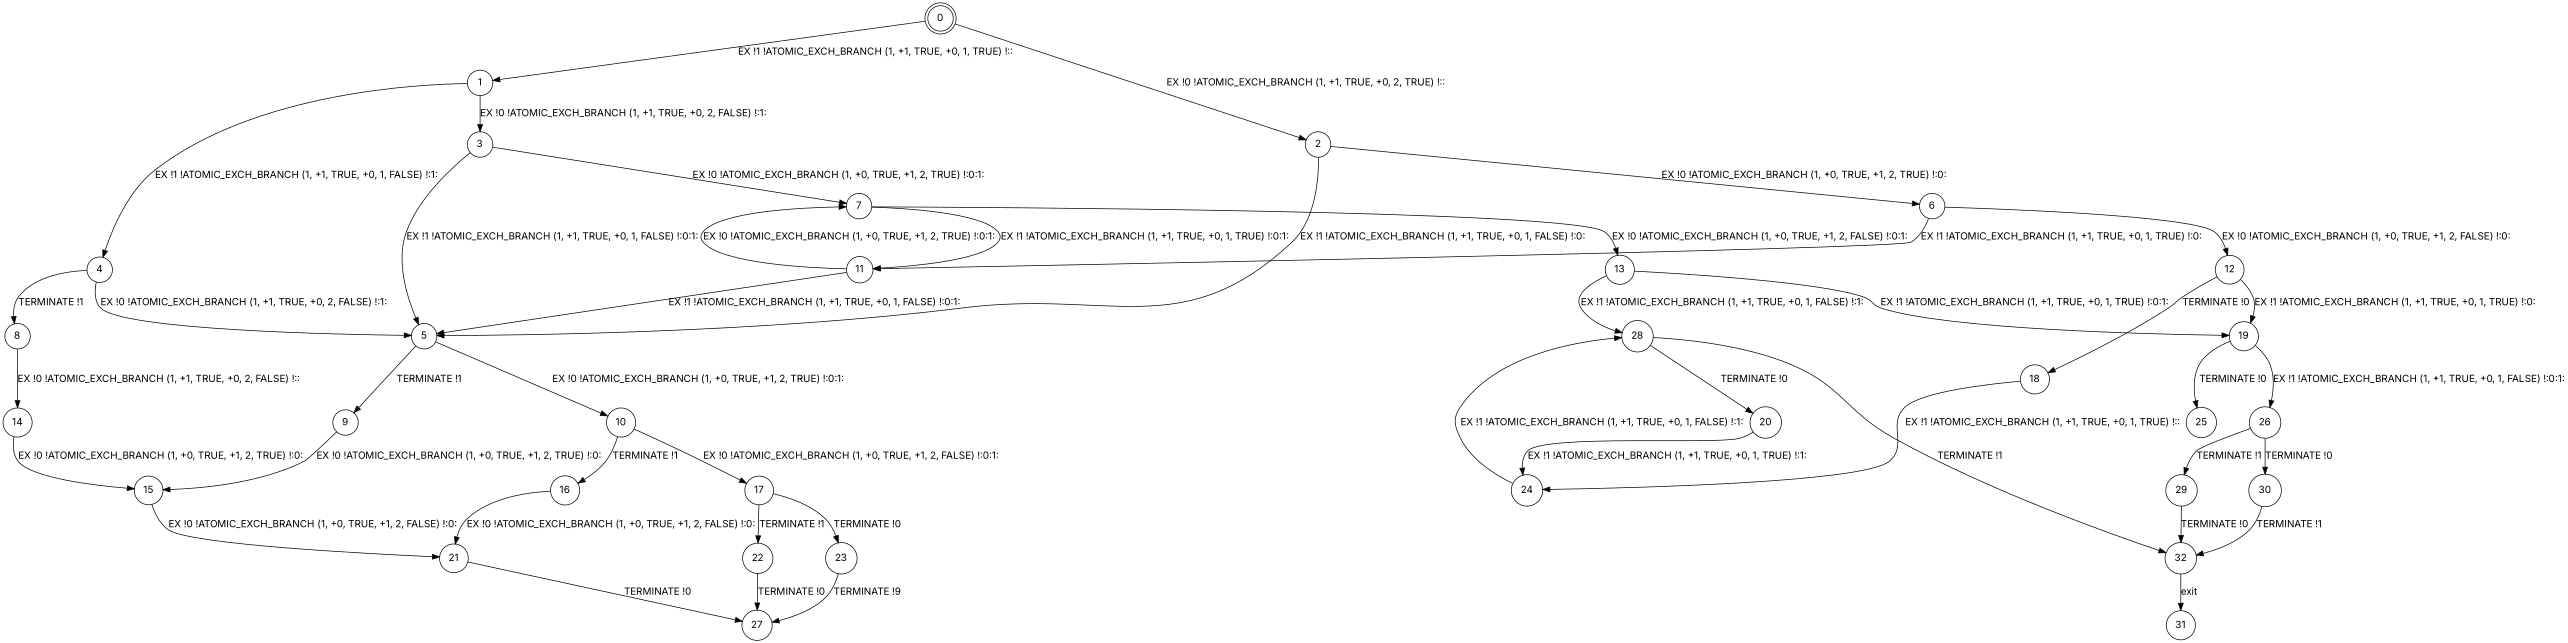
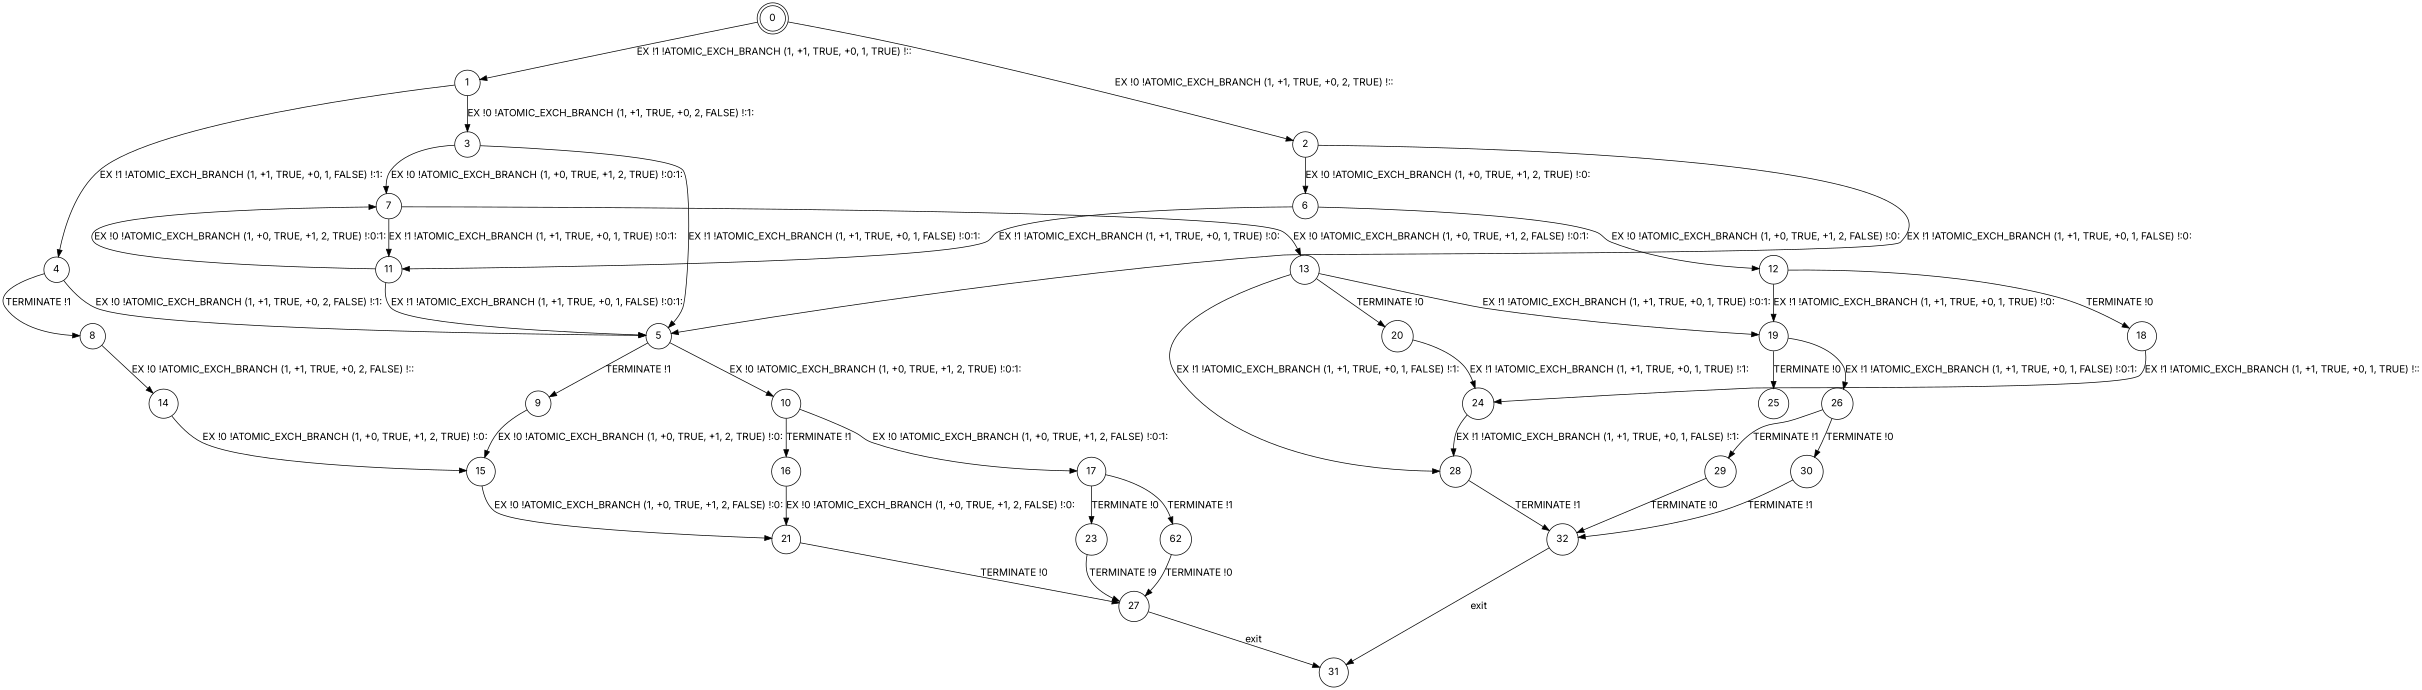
edge "28" -> "20": now "13" -> "20"
node "22": label "22" -> "62"
edge "27" -> "31": added, label "exit"
